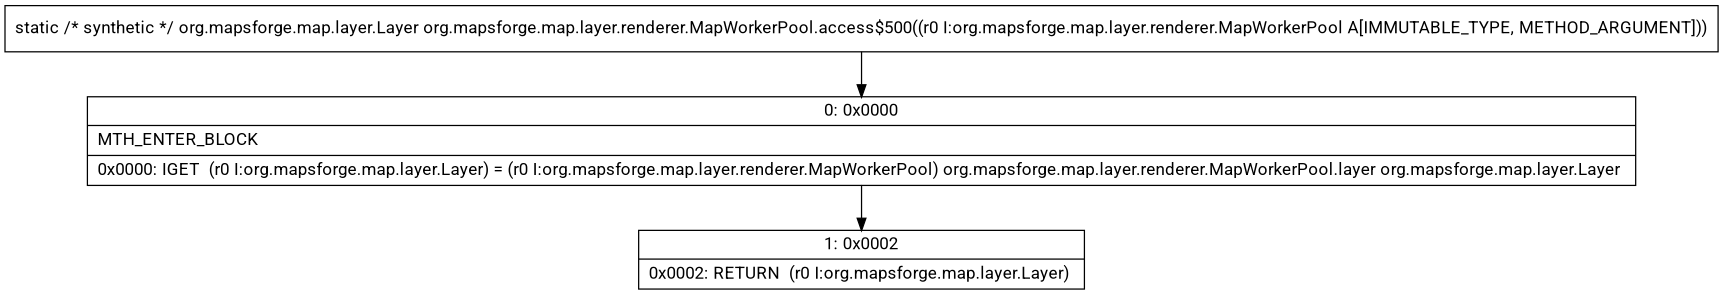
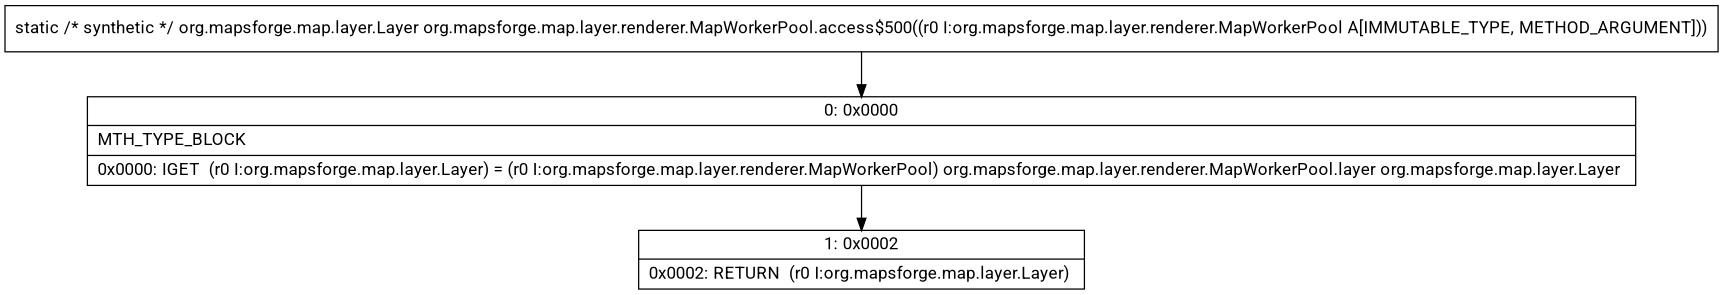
node "0: 0x0000": text "MTH_ENTER_BLOCK" -> "MTH_TYPE_BLOCK"
